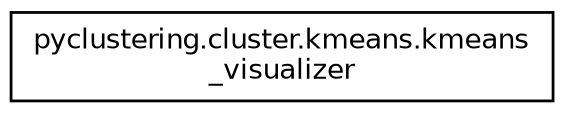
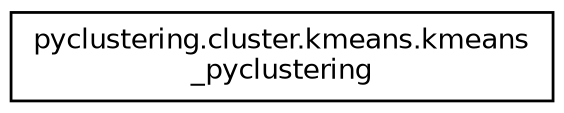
node "pyclustering.cluster.kmeans.kmeans _visualizer": label "pyclustering.cluster.kmeans.kmeans _visualizer" -> "pyclustering.cluster.kmeans.kmeans _pyclustering"
